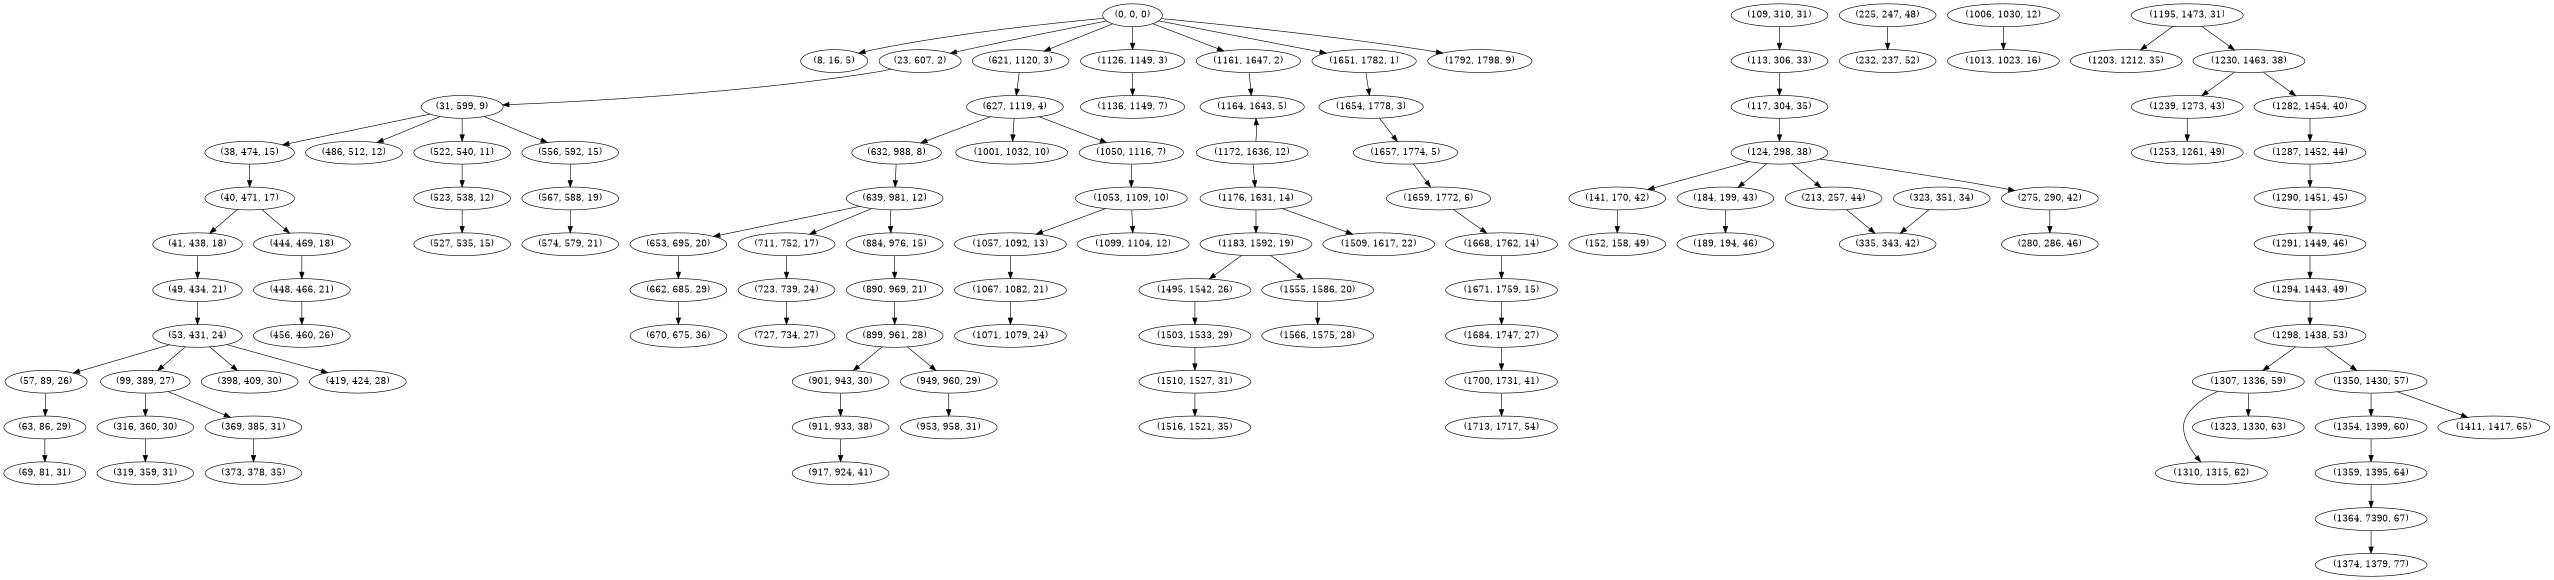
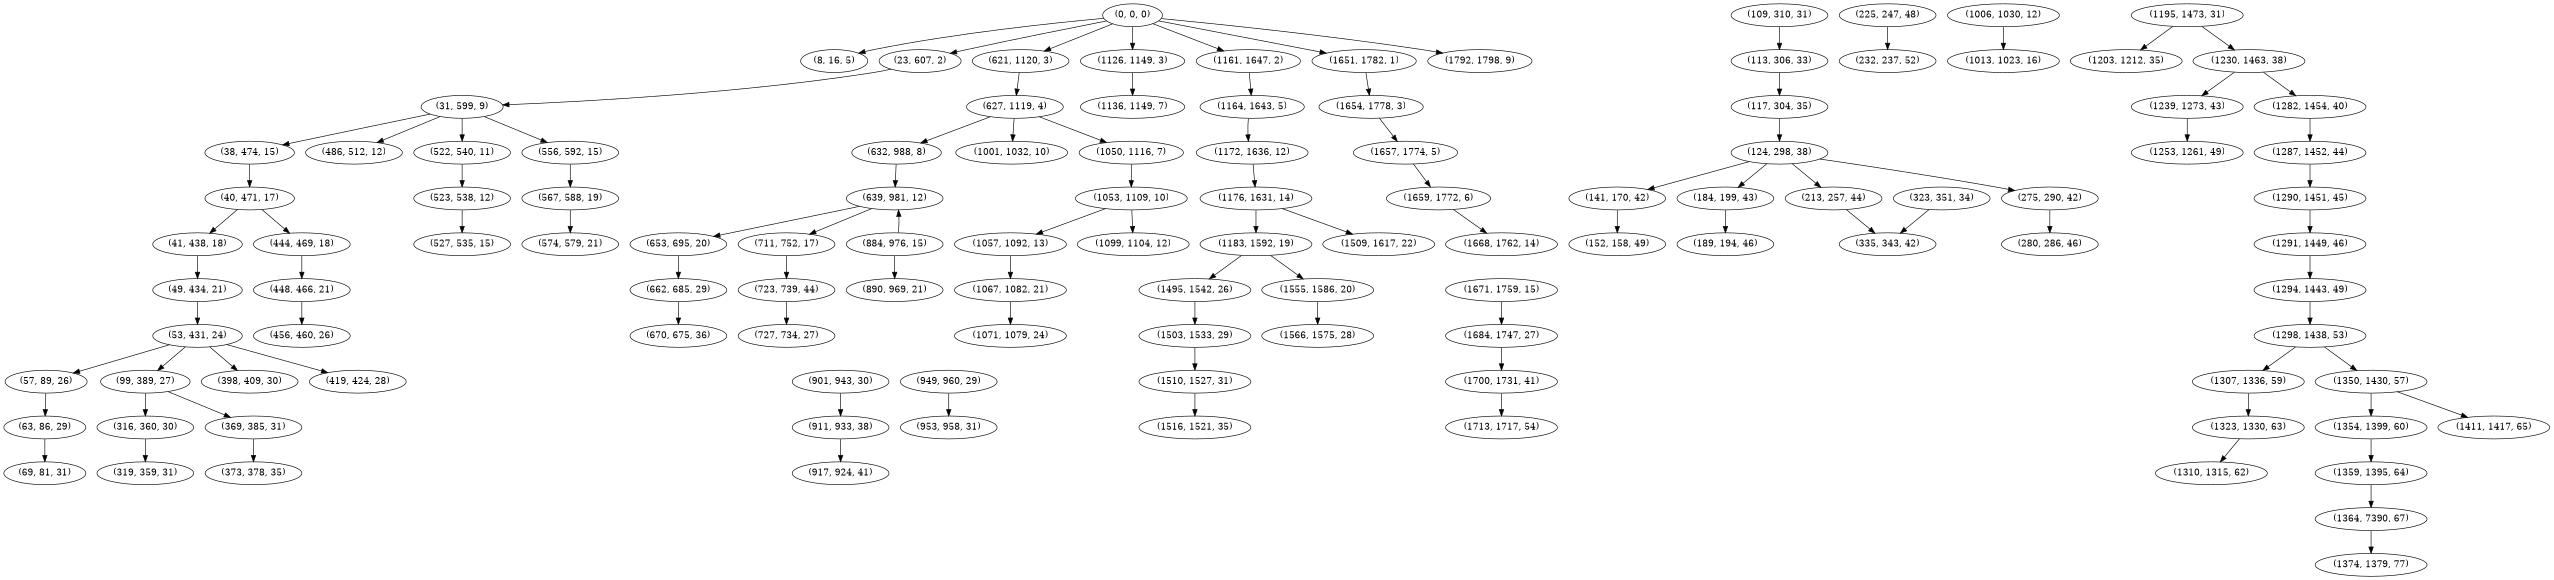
edge "(1172, 1636, 12)" -> "(1164, 1643, 5)": reversed
edge "(639, 981, 12)" -> "(884, 976, 15)": reversed
edge "(1668, 1762, 14)" -> "(1671, 1759, 15)": removed
node "(723, 739, 24)": label "(723, 739, 24)" -> "(723, 739, 44)"
node "(899, 961, 28)": removed
edge "(1307, 1336, 59)" -> "(1310, 1315, 62)": now "(1323, 1330, 63)" -> "(1310, 1315, 62)"
